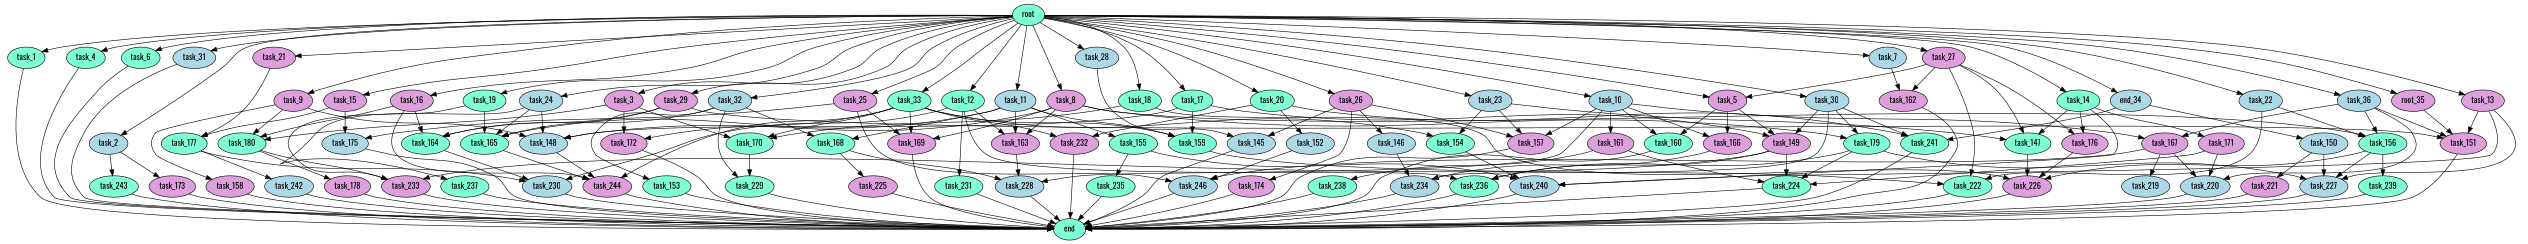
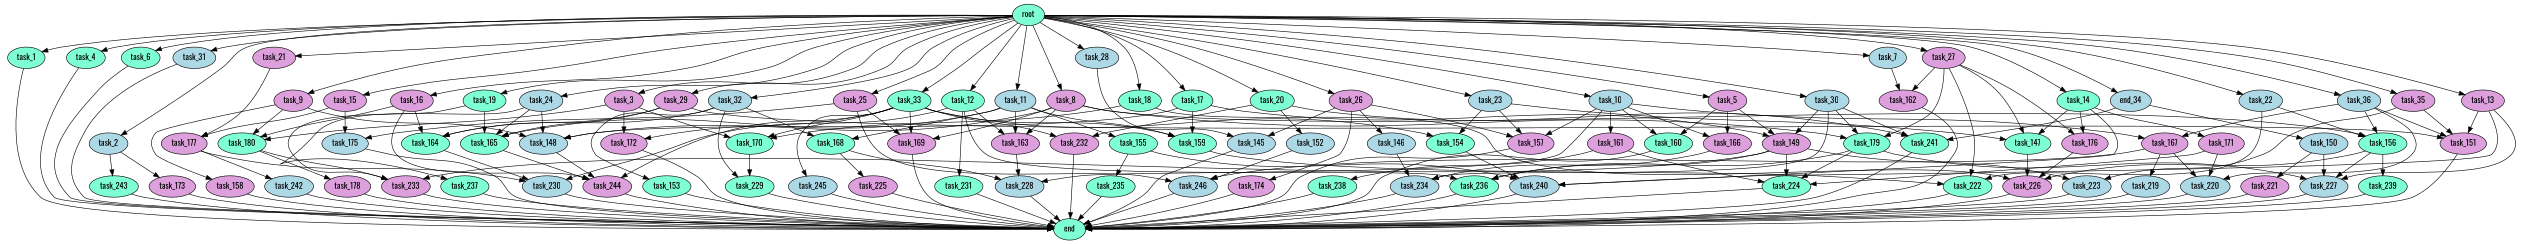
edge "task_27" -> "task_5": now "task_27" -> "task_179"
node "root_35": label "root_35" -> "task_35"
node "task_177": fillcolor aquamarine -> plum
node "task_245": added
node "task_223": added
edge "task_219" -> "end": added
